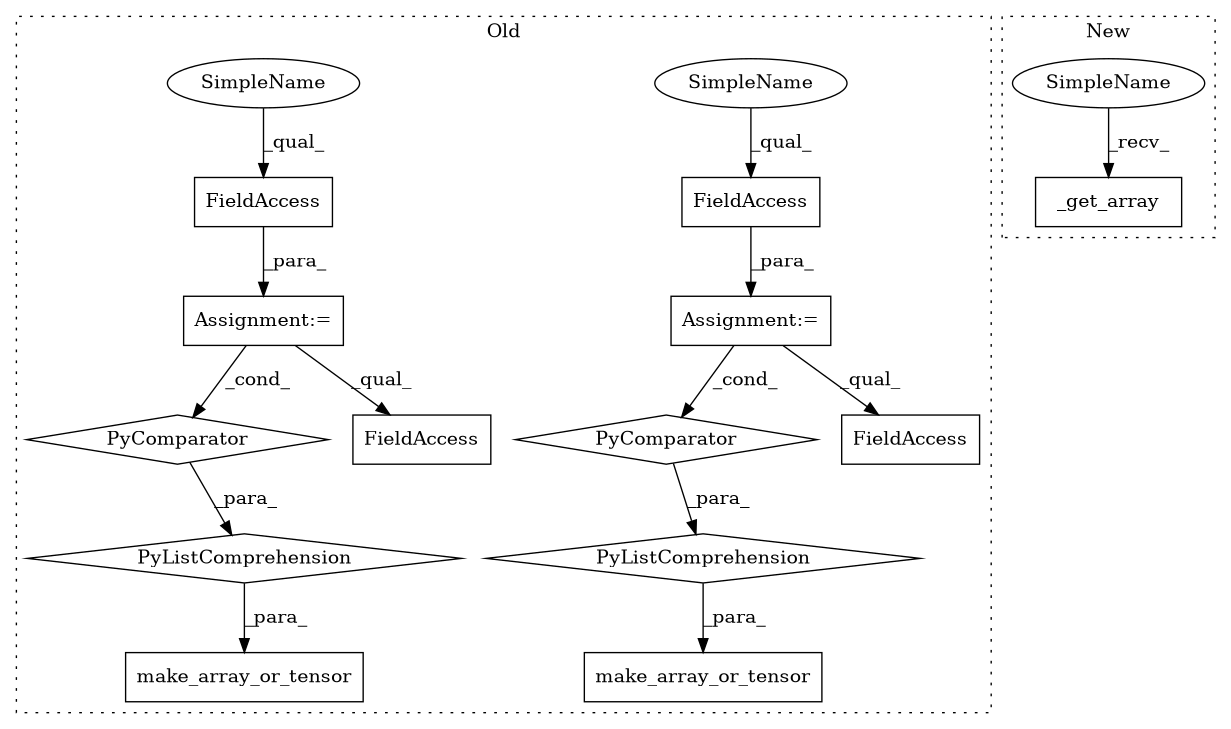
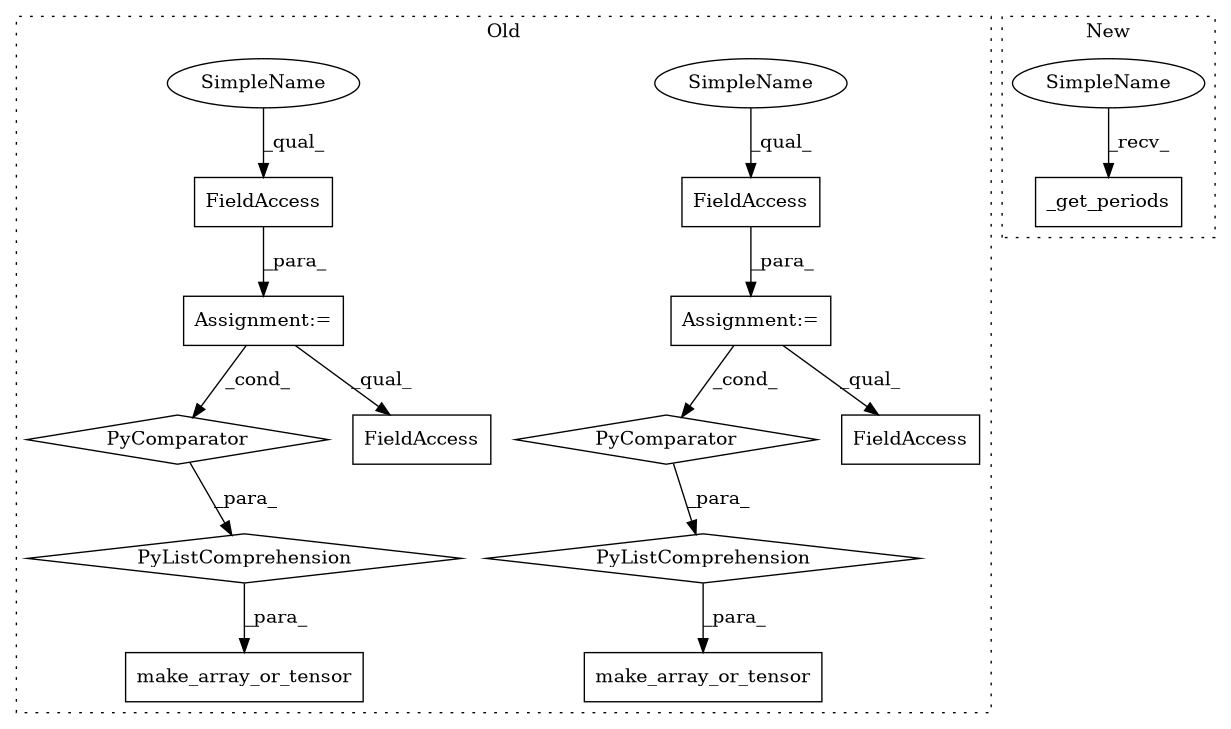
node "_get_array": label "_get_array" -> "_get_periods"
